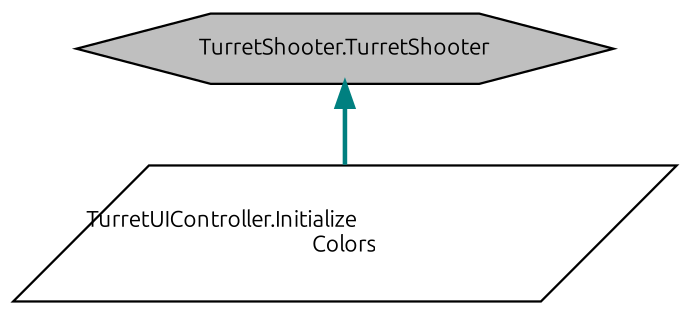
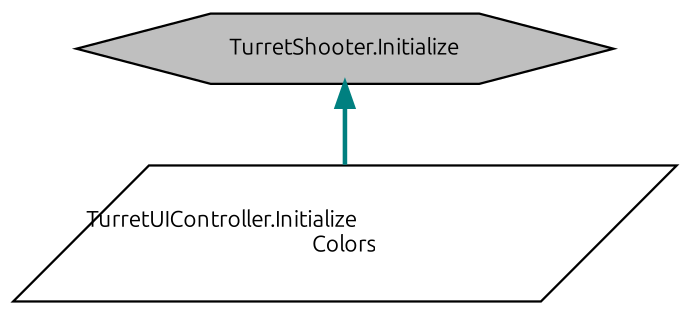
node "TurretShooter.TurretShooter": label "TurretShooter.TurretShooter" -> "TurretShooter.Initialize"
